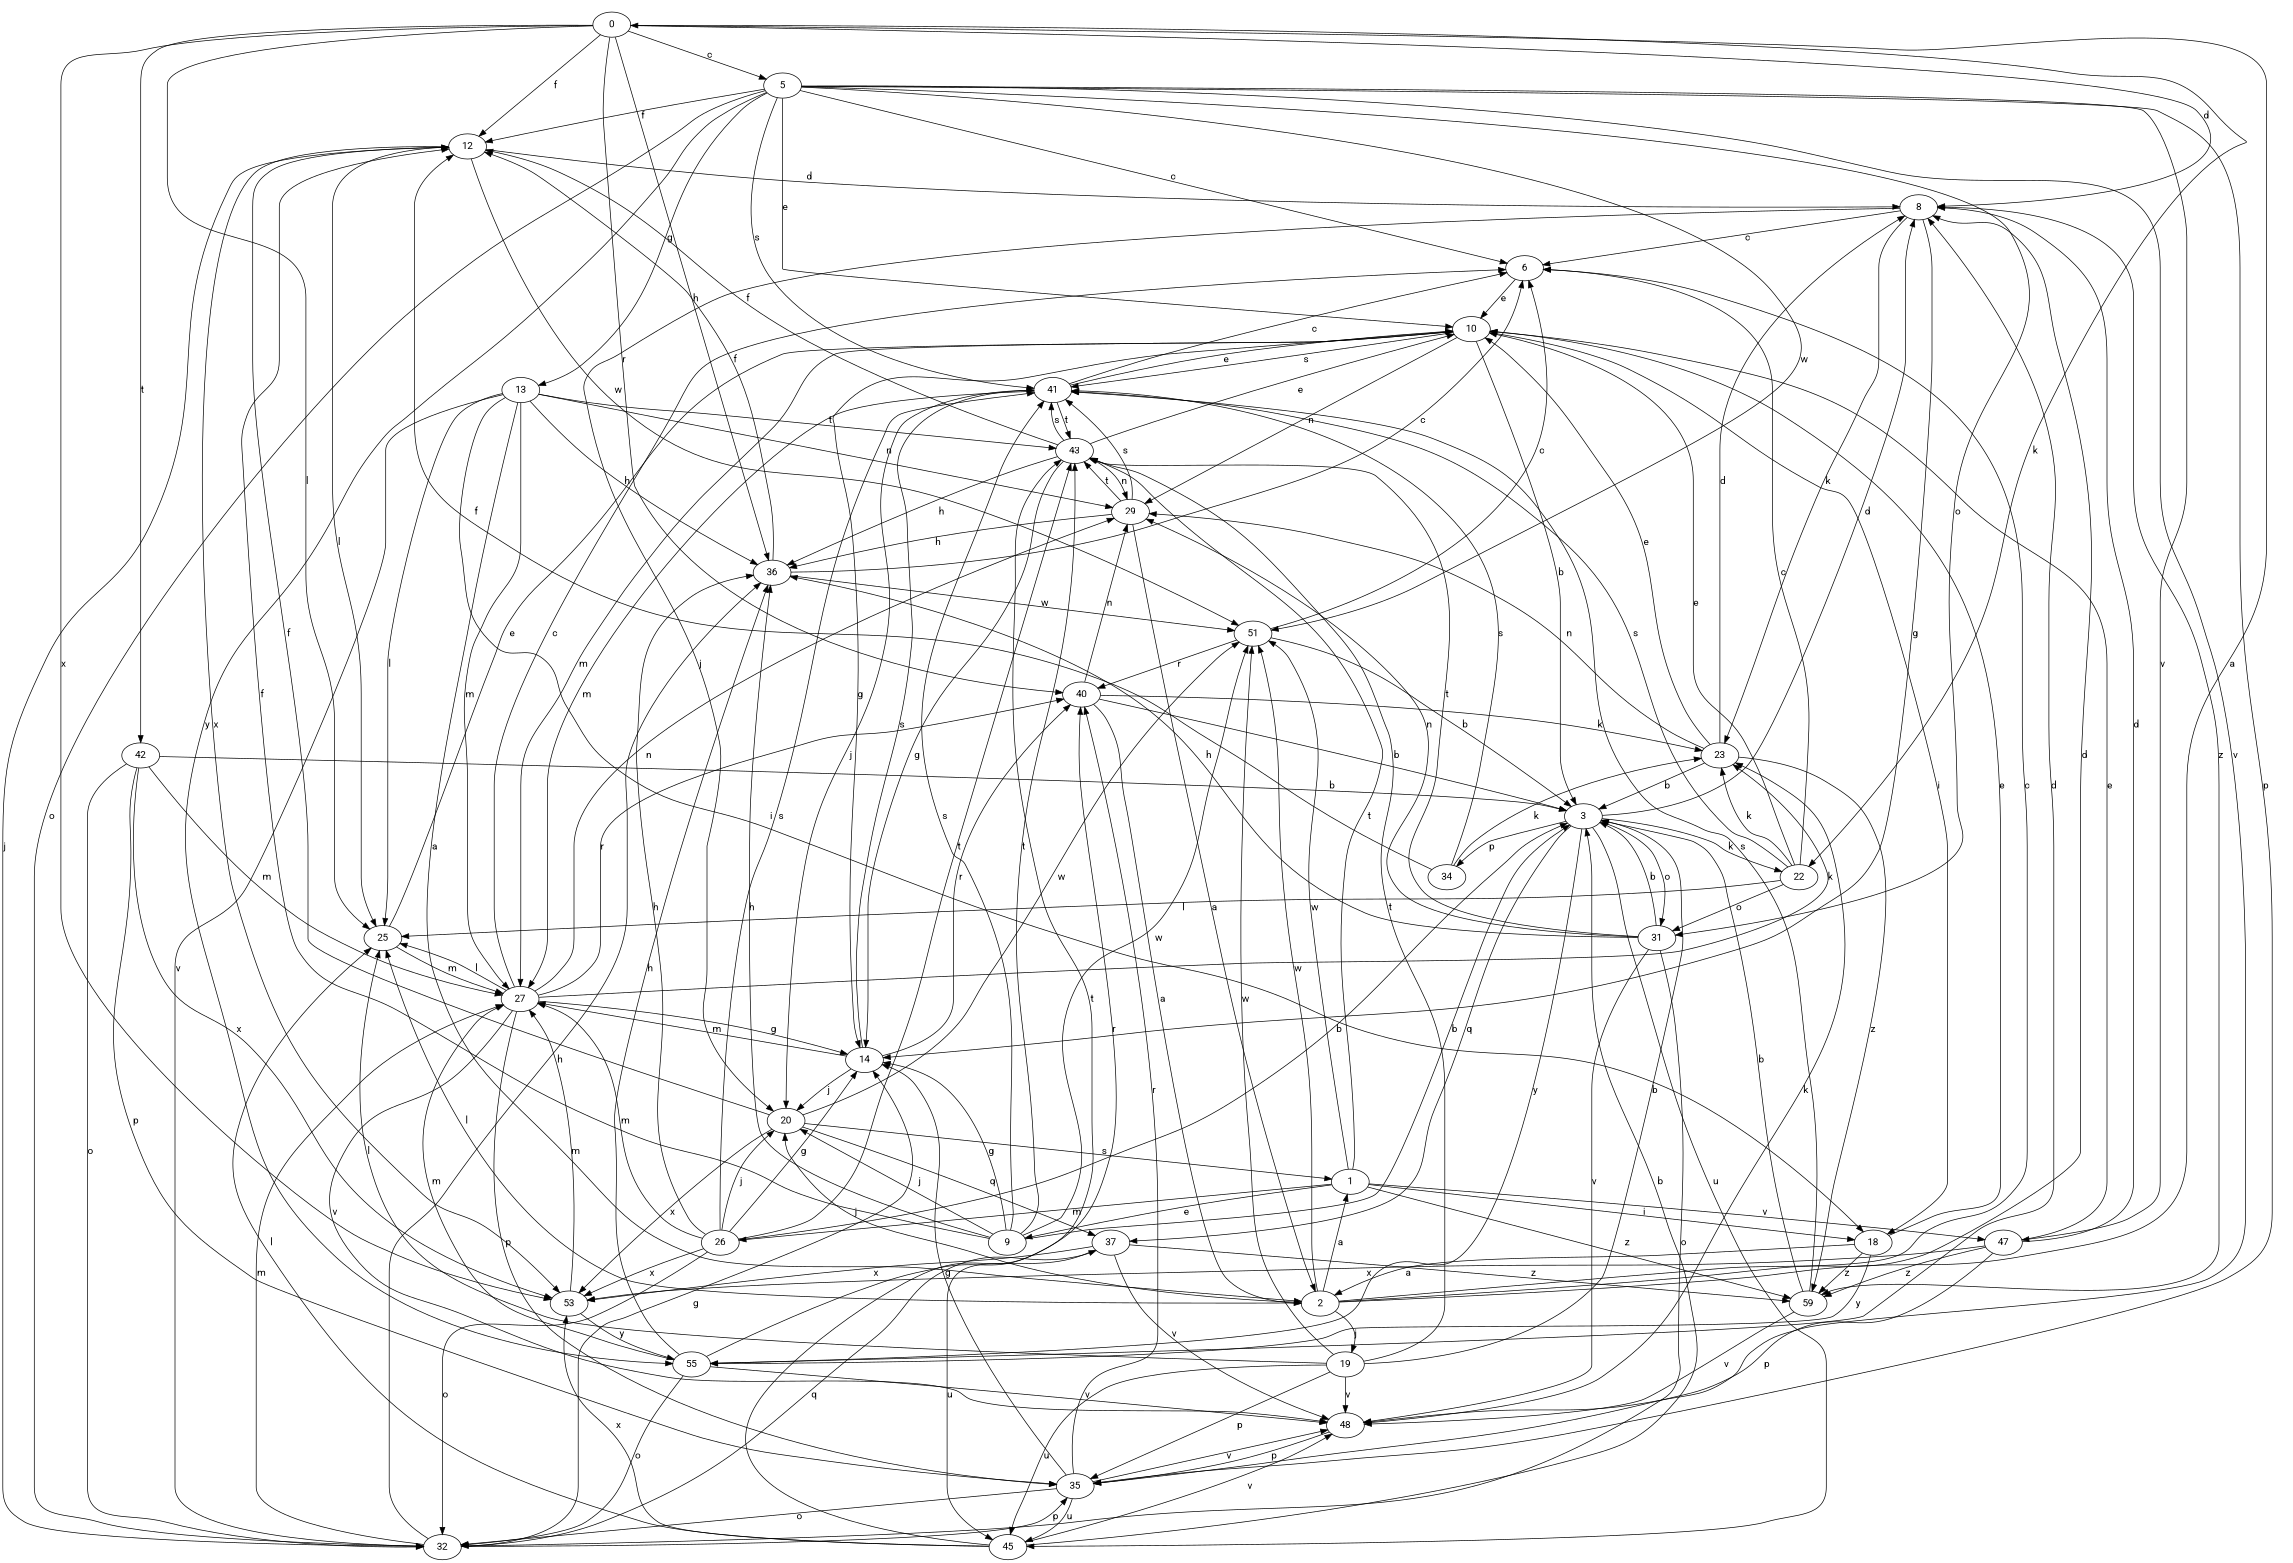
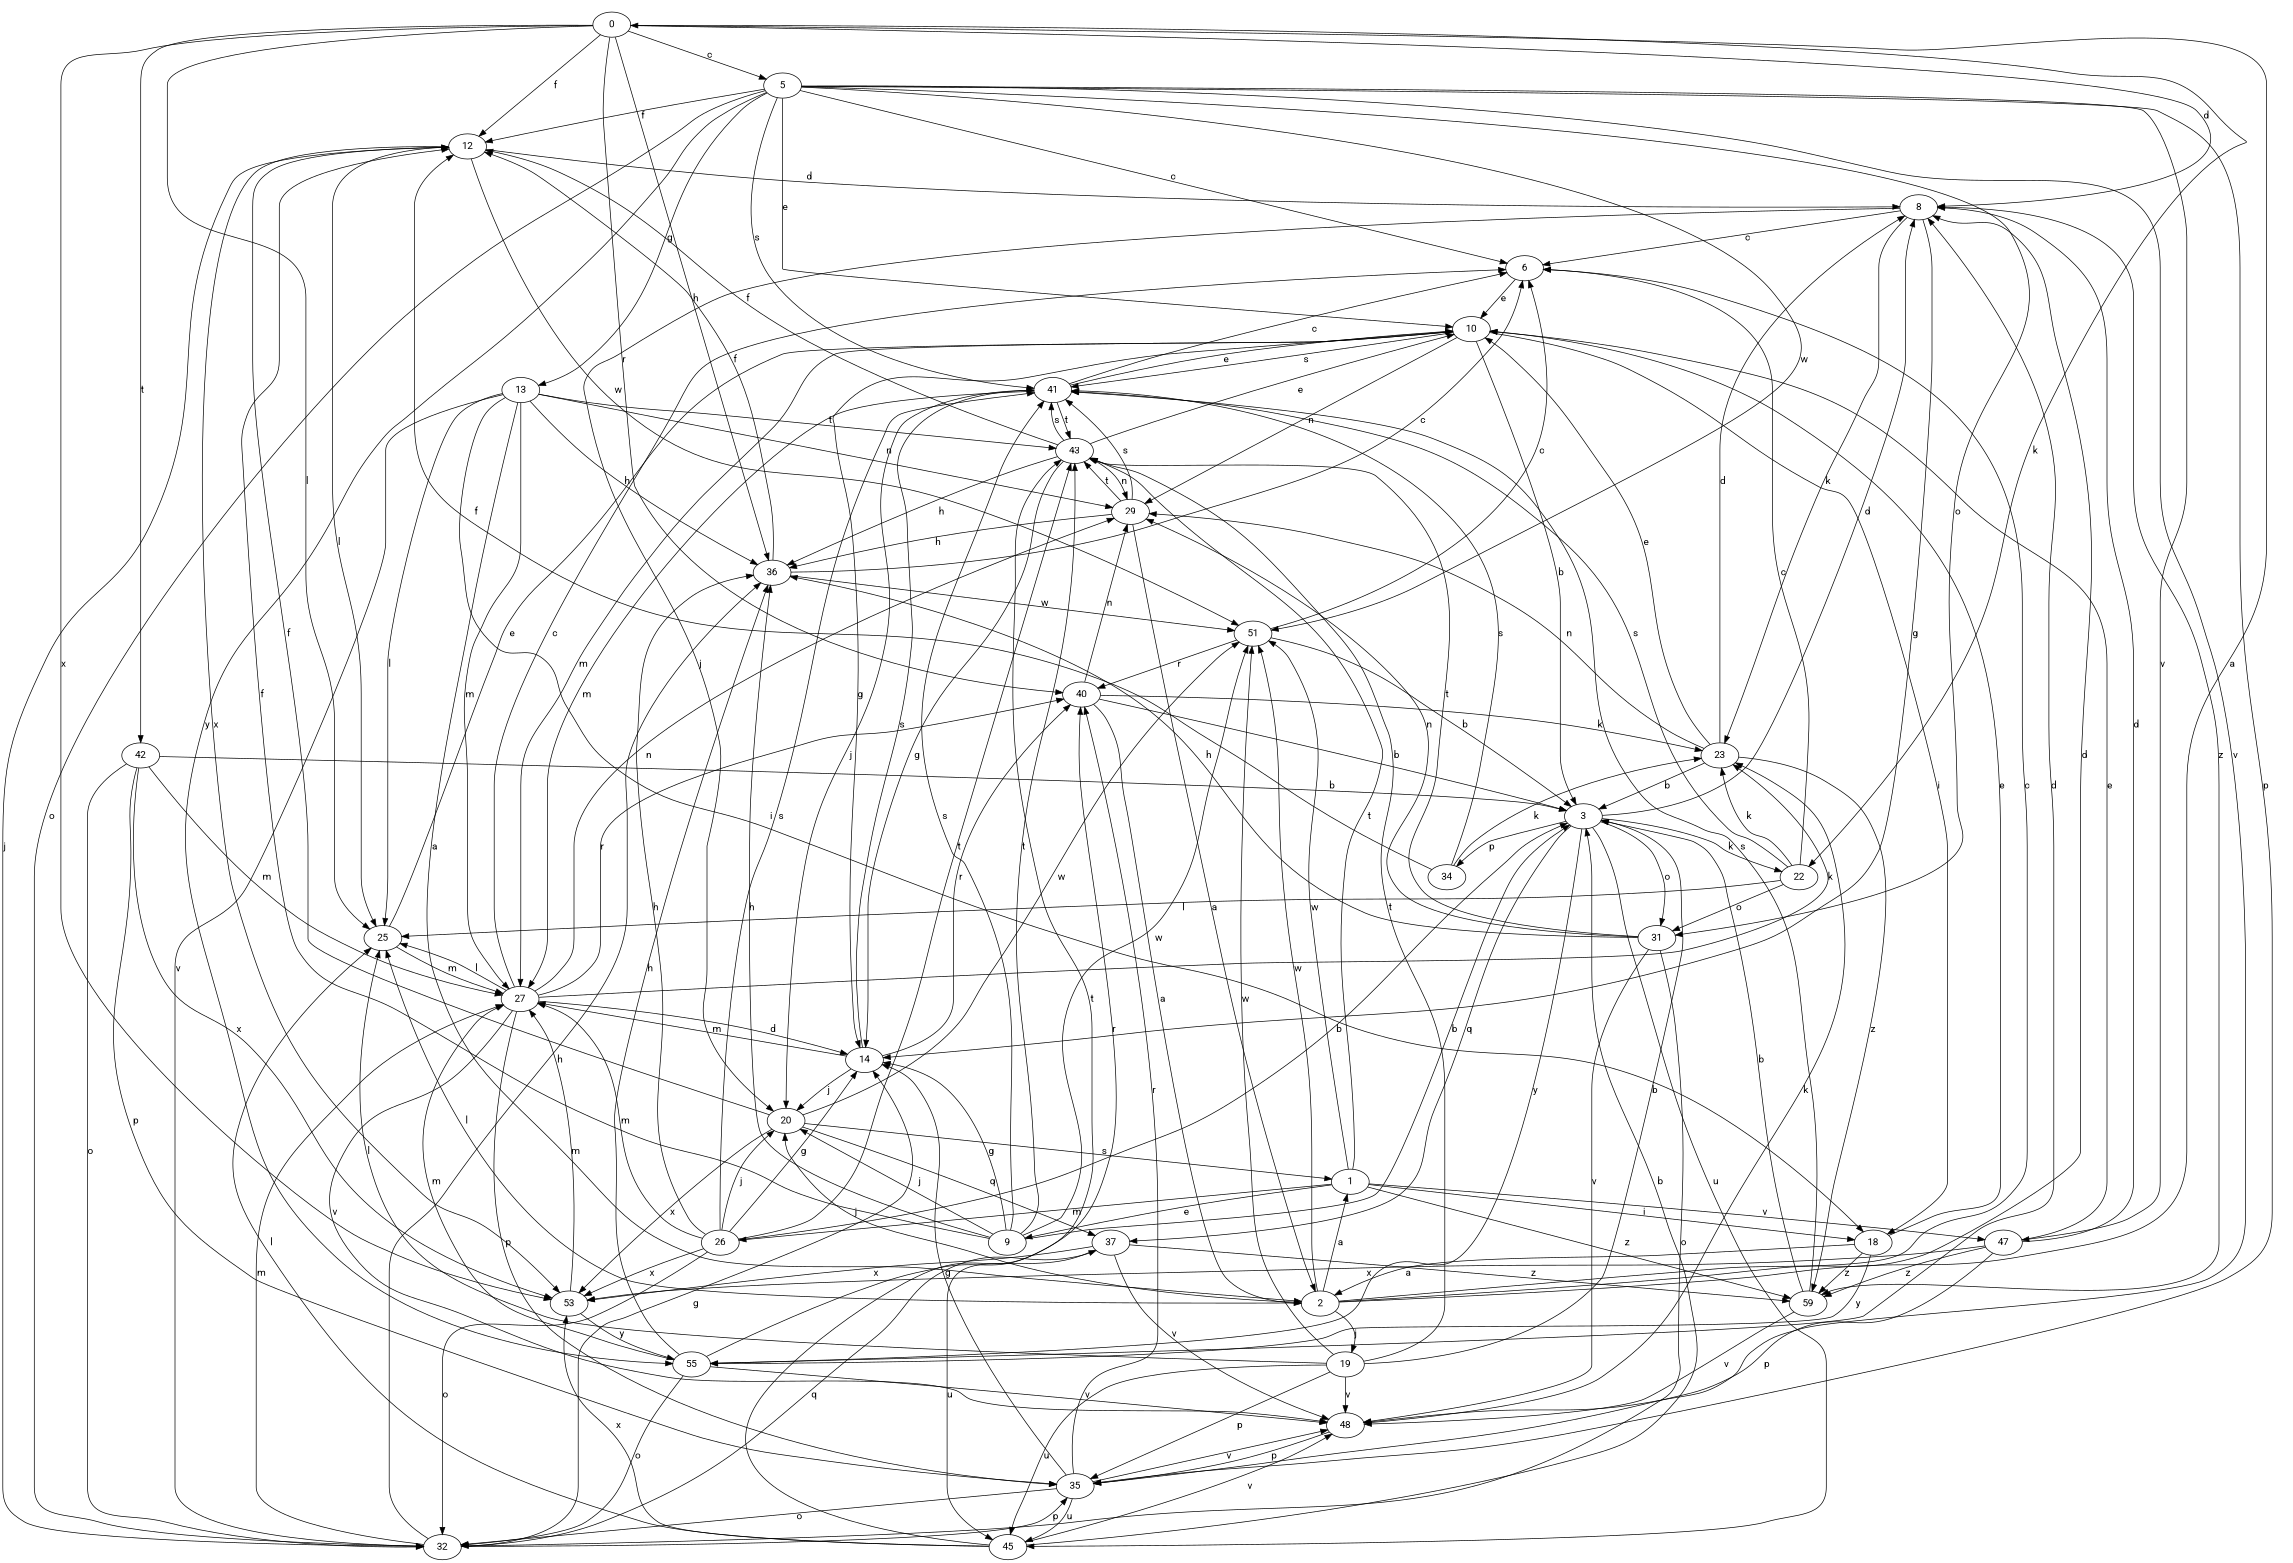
edge "22" -> "10": removed, label "e"
edge "31" -> "3": removed, label "b"
edge "27" -> "14": label "g" -> "d"
